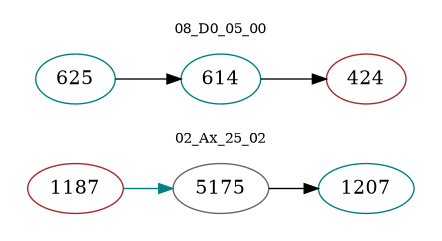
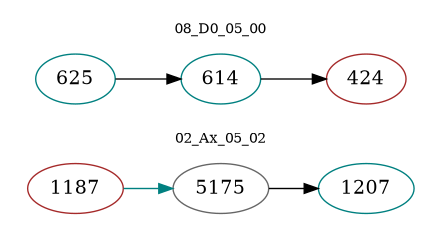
cluster "02_Ax_25_02": label "02_Ax_25_02" -> "02_Ax_05_02"
